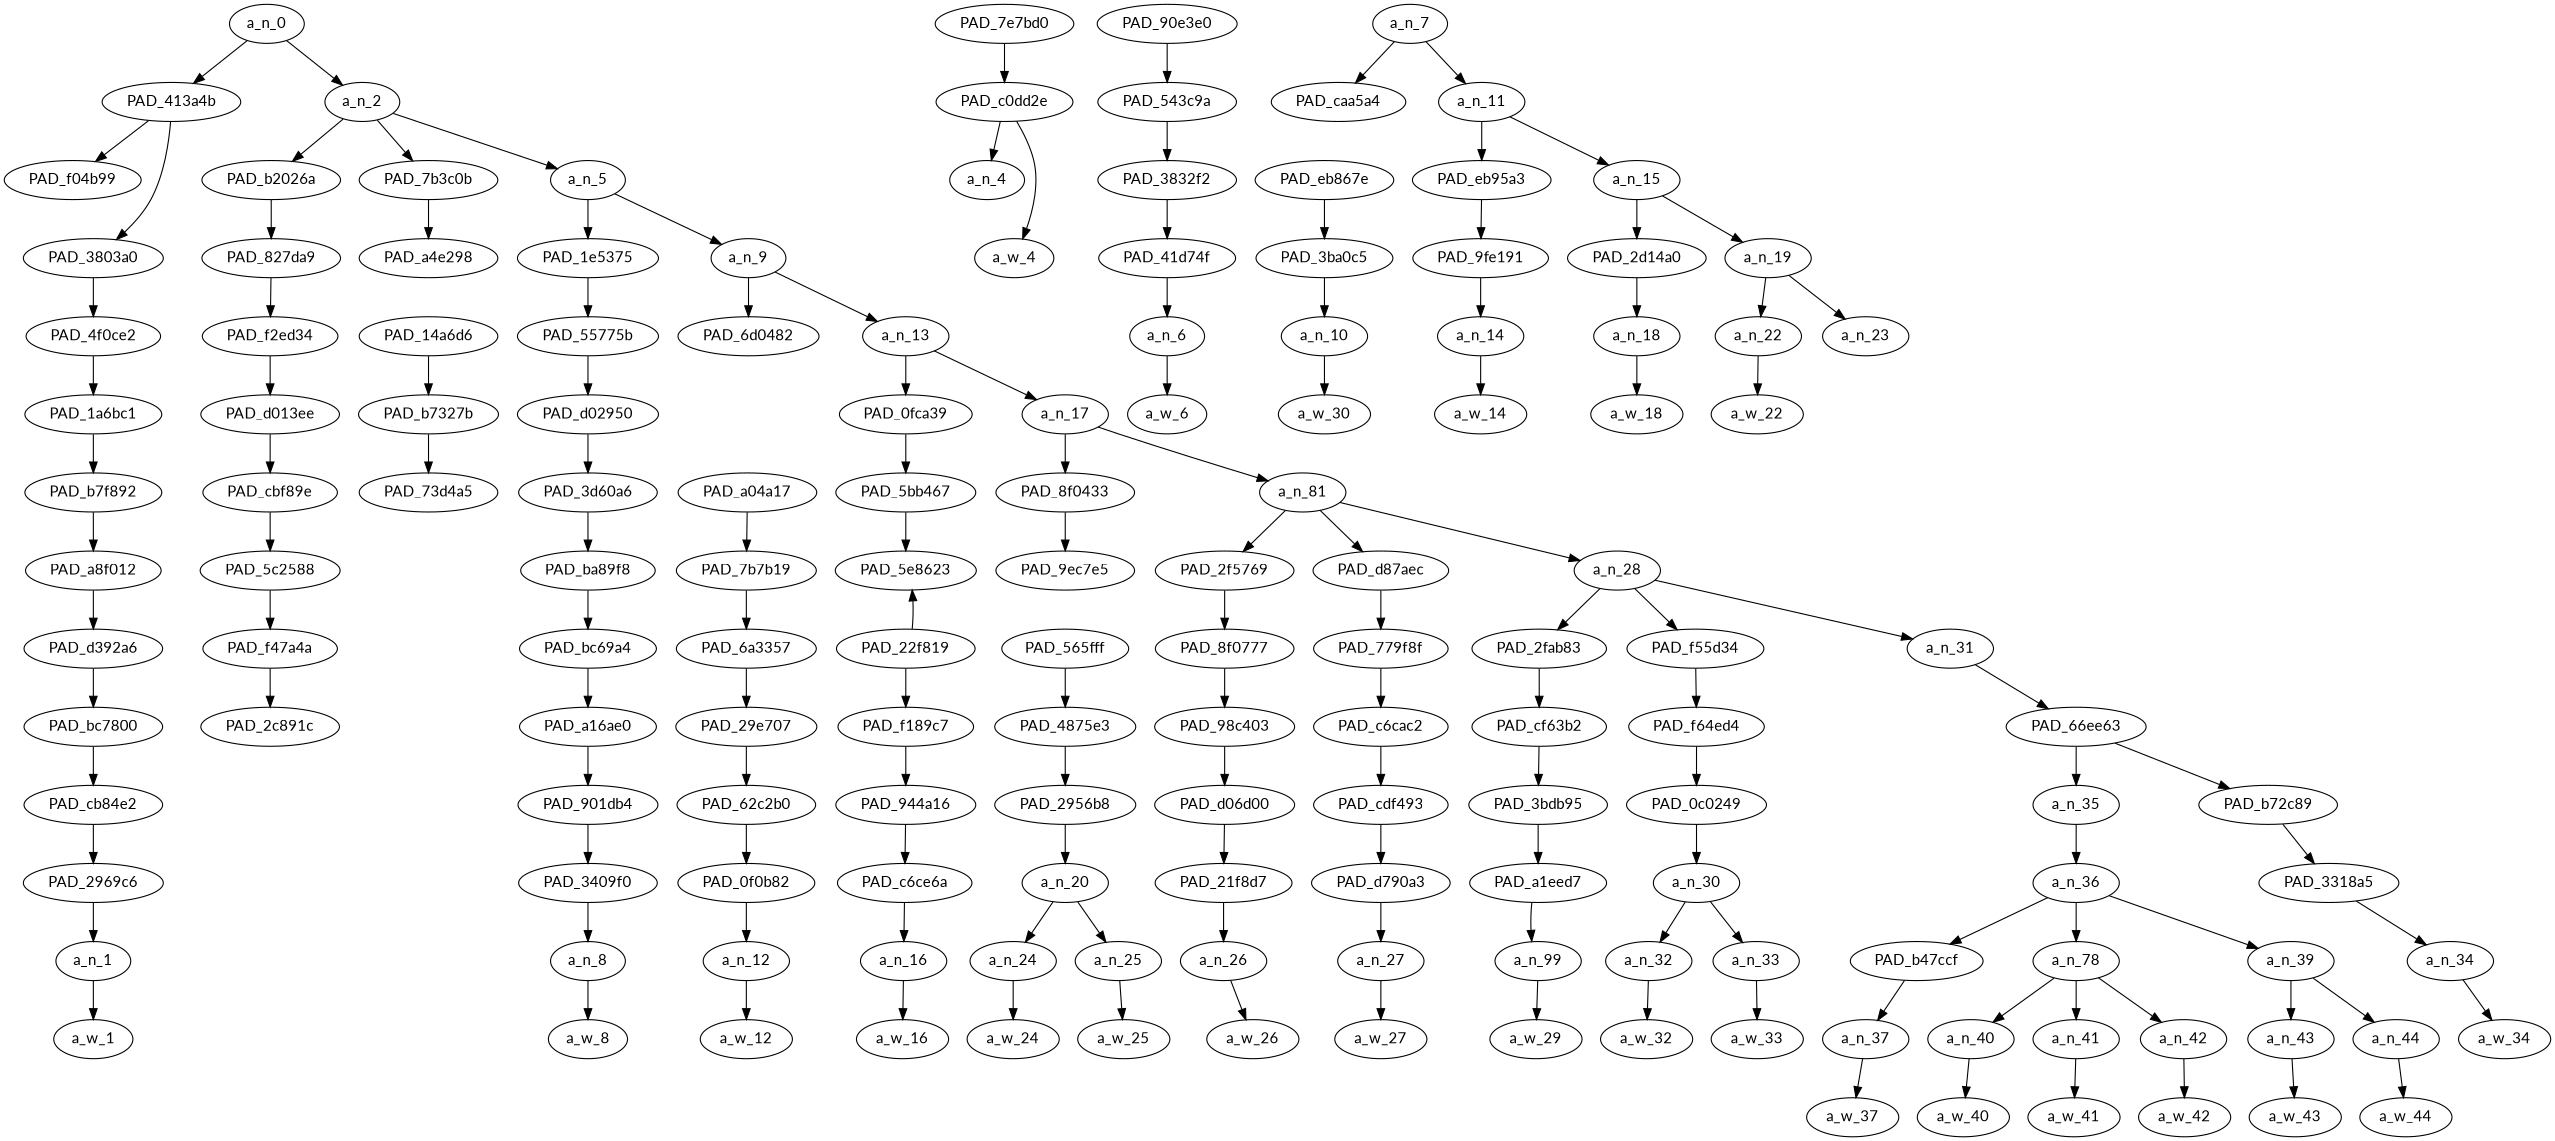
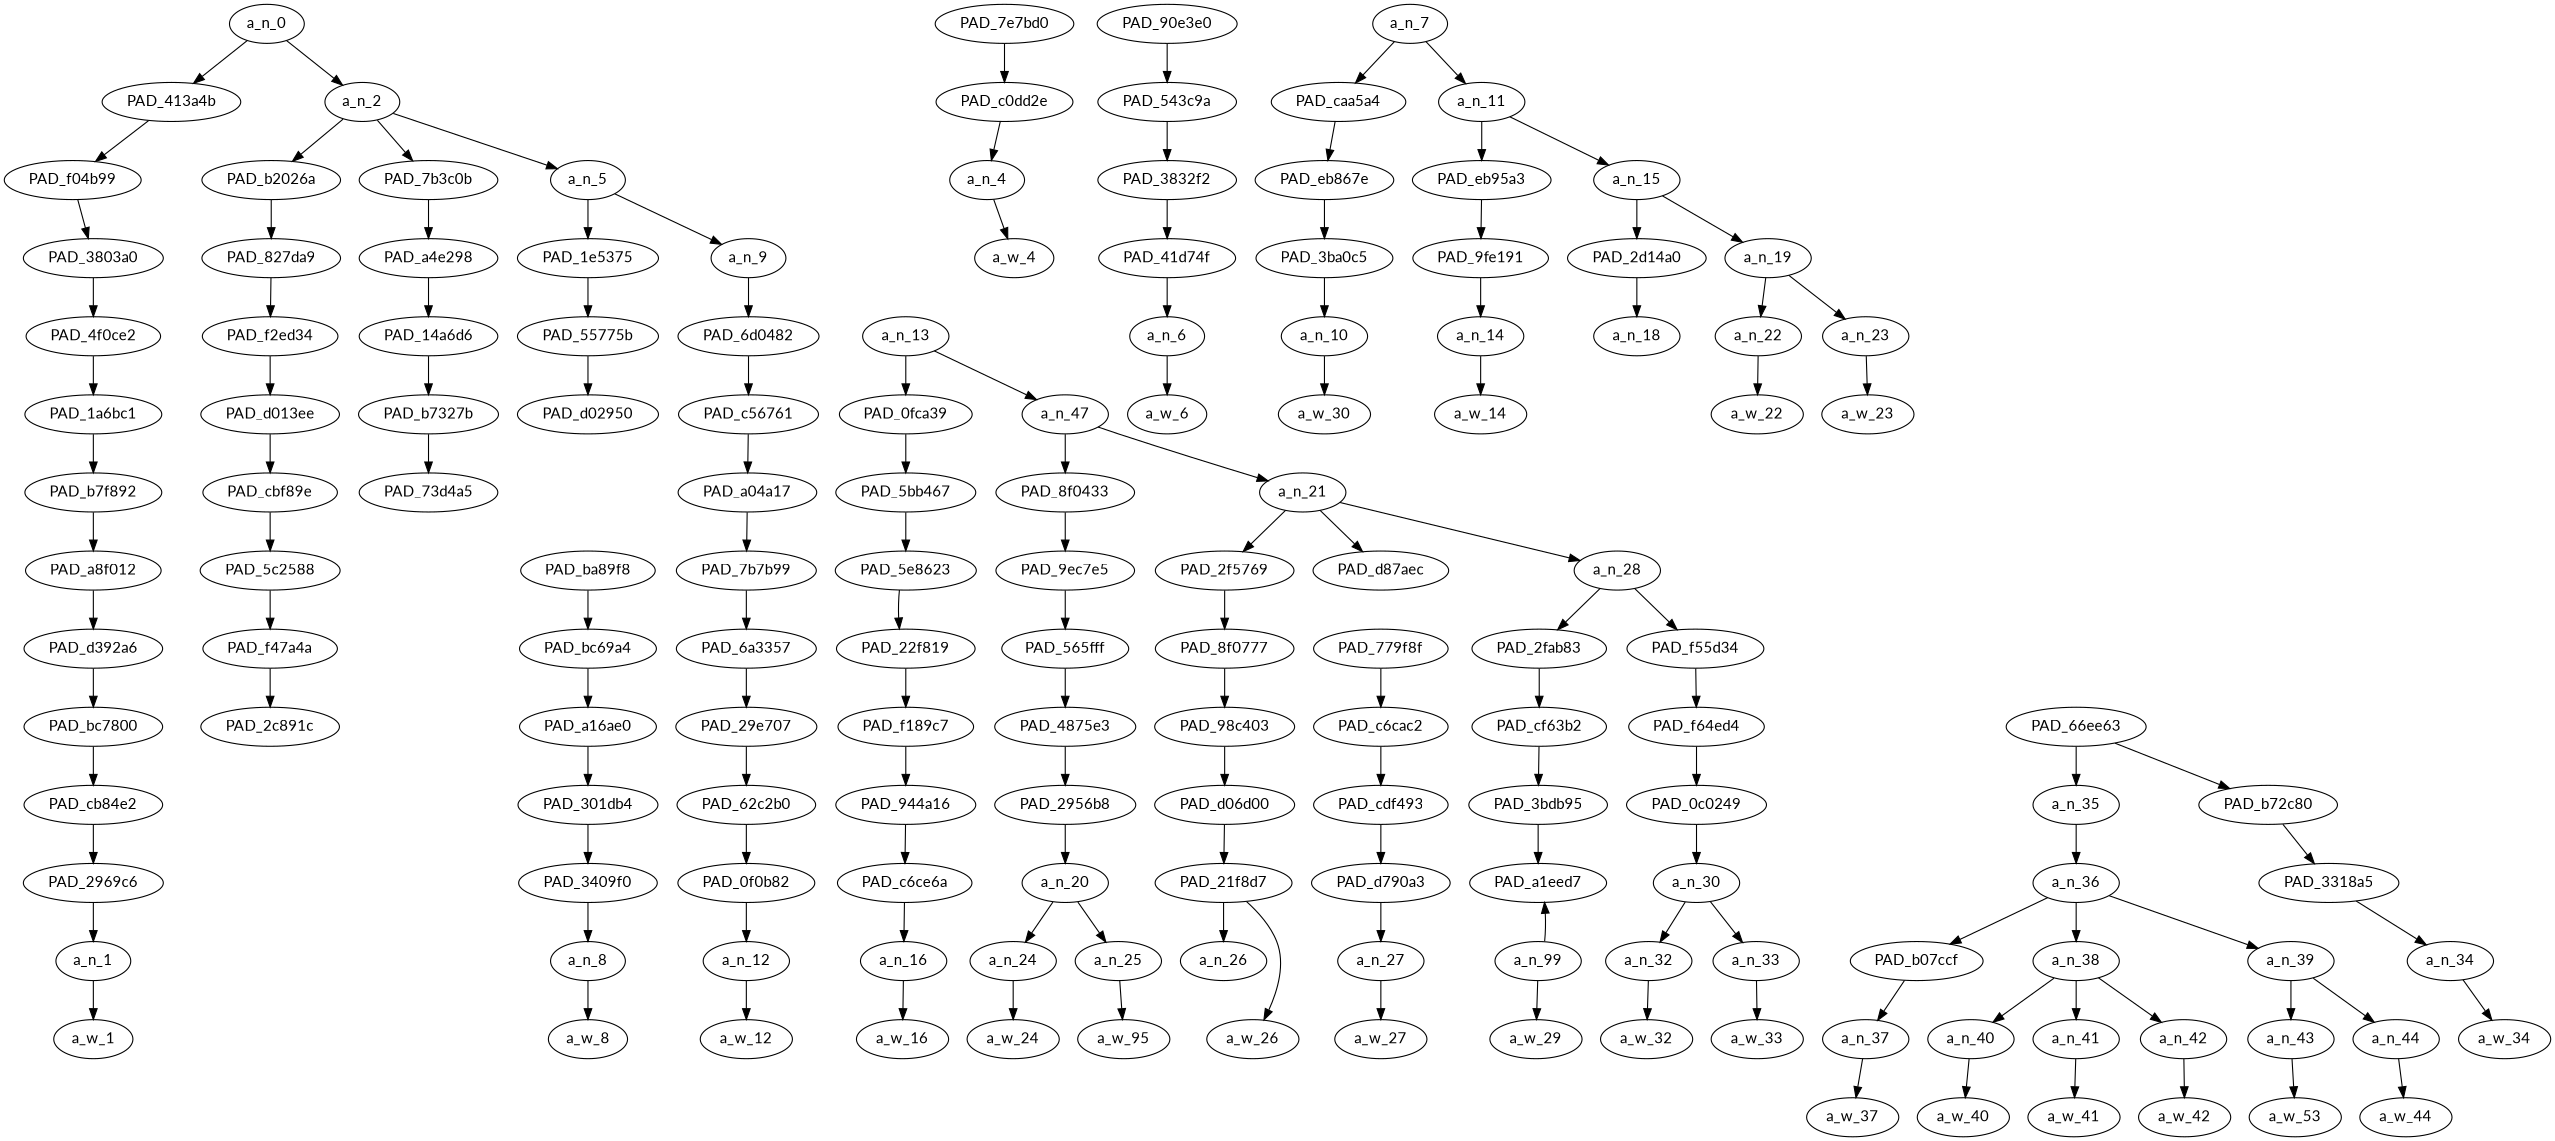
edge "PAD_caa5a4" -> "PAD_eb867e": added
edge "PAD_c0dd2e" -> "a_w_4": now "a_n_4" -> "a_w_4"
edge "PAD_413a4b" -> "PAD_3803a0": now "PAD_f04b99" -> "PAD_3803a0"
edge "PAD_a4e298" -> "PAD_14a6d6": added
edge "a_n_9" -> "a_n_13": removed
node "PAD_c56761": added
node "a_n_17": label "a_n_17" -> "a_n_47"
node "a_w_18": removed
node "a_w_23": added
node "PAD_3d60a6": removed
node "a_n_81": label "a_n_81" -> "a_n_21"
node "PAD_7b7b19": label "PAD_7b7b19" -> "PAD_7b7b99"
edge "PAD_9ec7e5" -> "PAD_565fff": added
edge "PAD_d87aec" -> "PAD_779f8f": removed
edge "PAD_22f819" -> "PAD_5e8623": reversed
node "a_n_31": removed
node "PAD_901db4": label "PAD_901db4" -> "PAD_301db4"
node "PAD_b72c89": label "PAD_b72c89" -> "PAD_b72c80"
edge "PAD_a1eed7" -> "a_n_99": reversed
node "PAD_b47ccf": label "PAD_b47ccf" -> "PAD_b07ccf"
node "a_n_78": label "a_n_78" -> "a_n_38"
edge "a_n_26" -> "a_w_26": now "PAD_21f8d7" -> "a_w_26"
node "a_w_25": label "a_w_25" -> "a_w_95"
node "a_w_43": label "a_w_43" -> "a_w_53"
